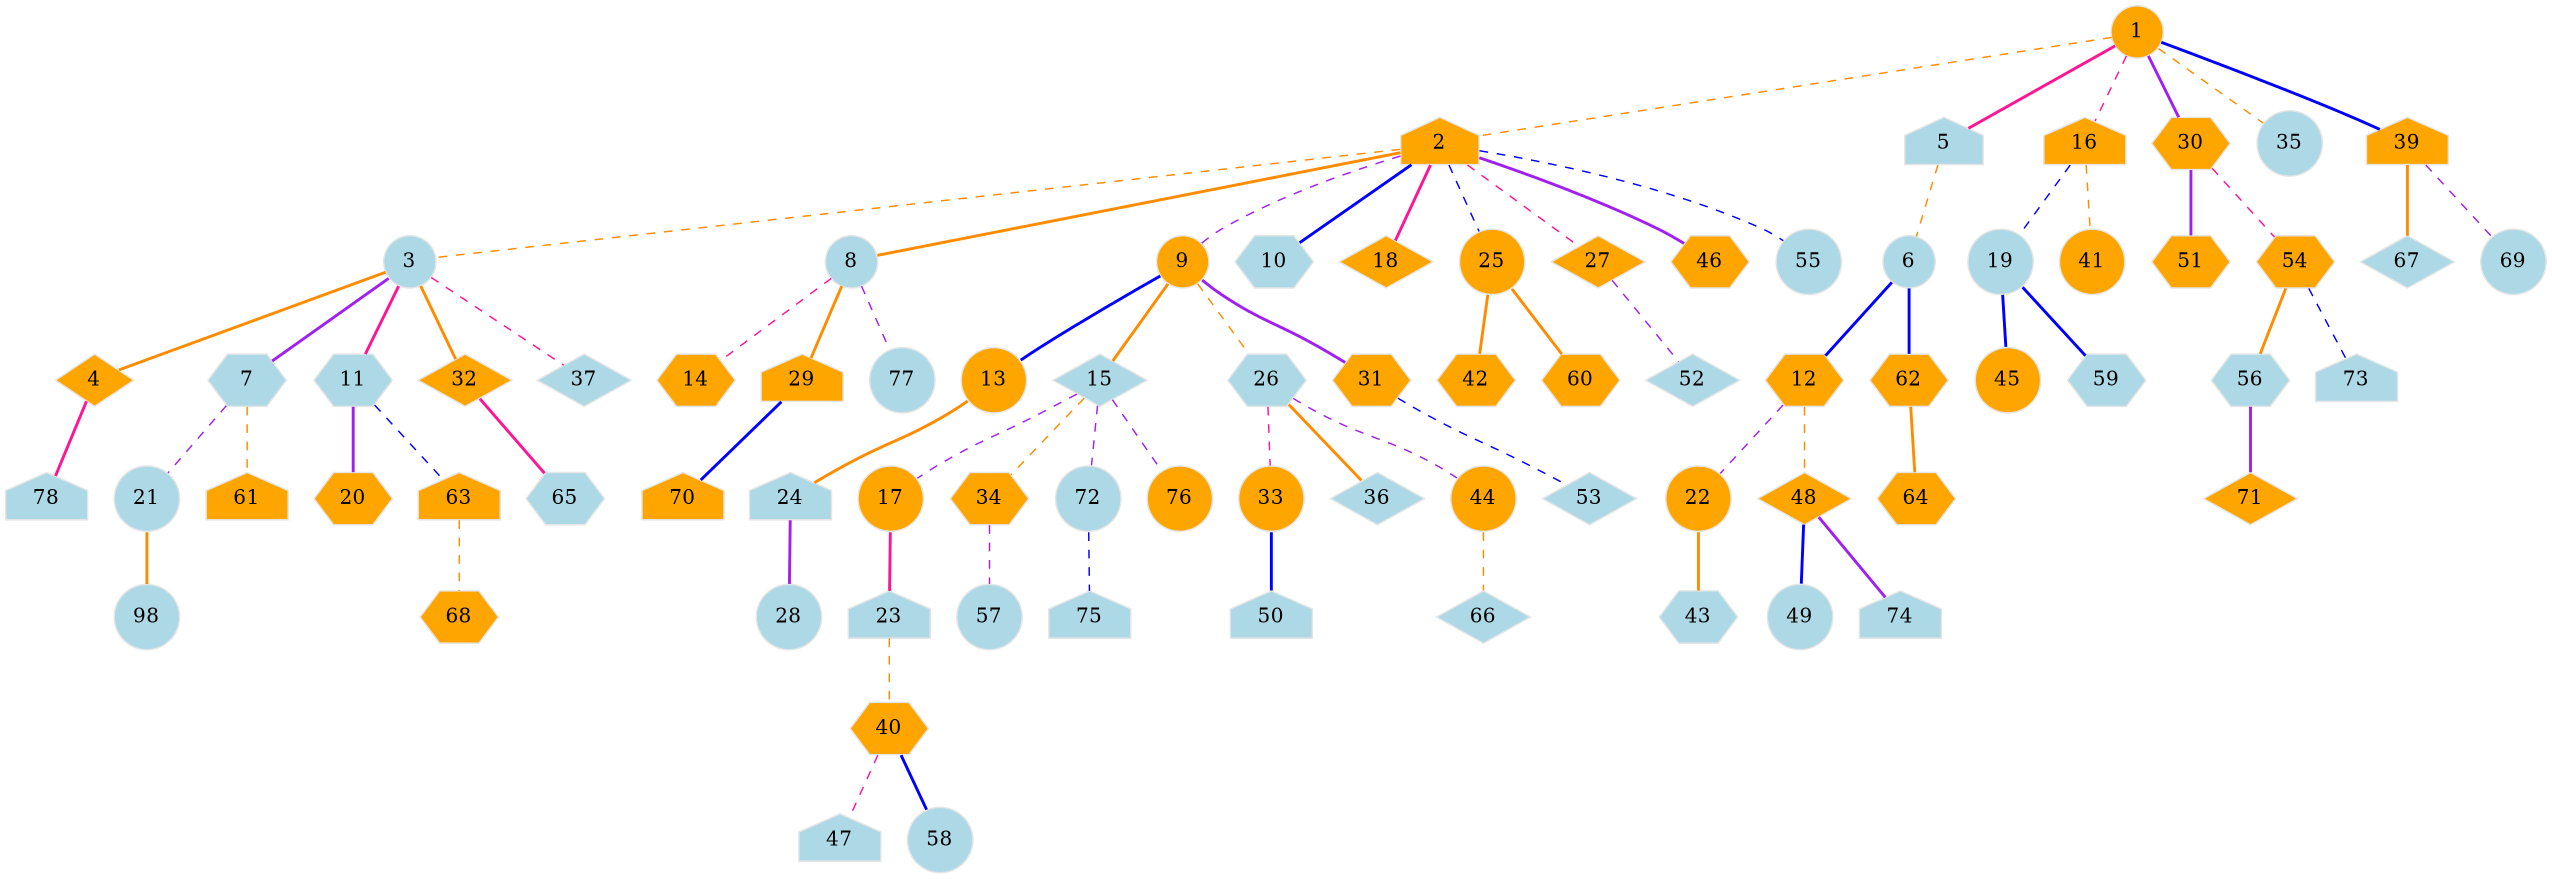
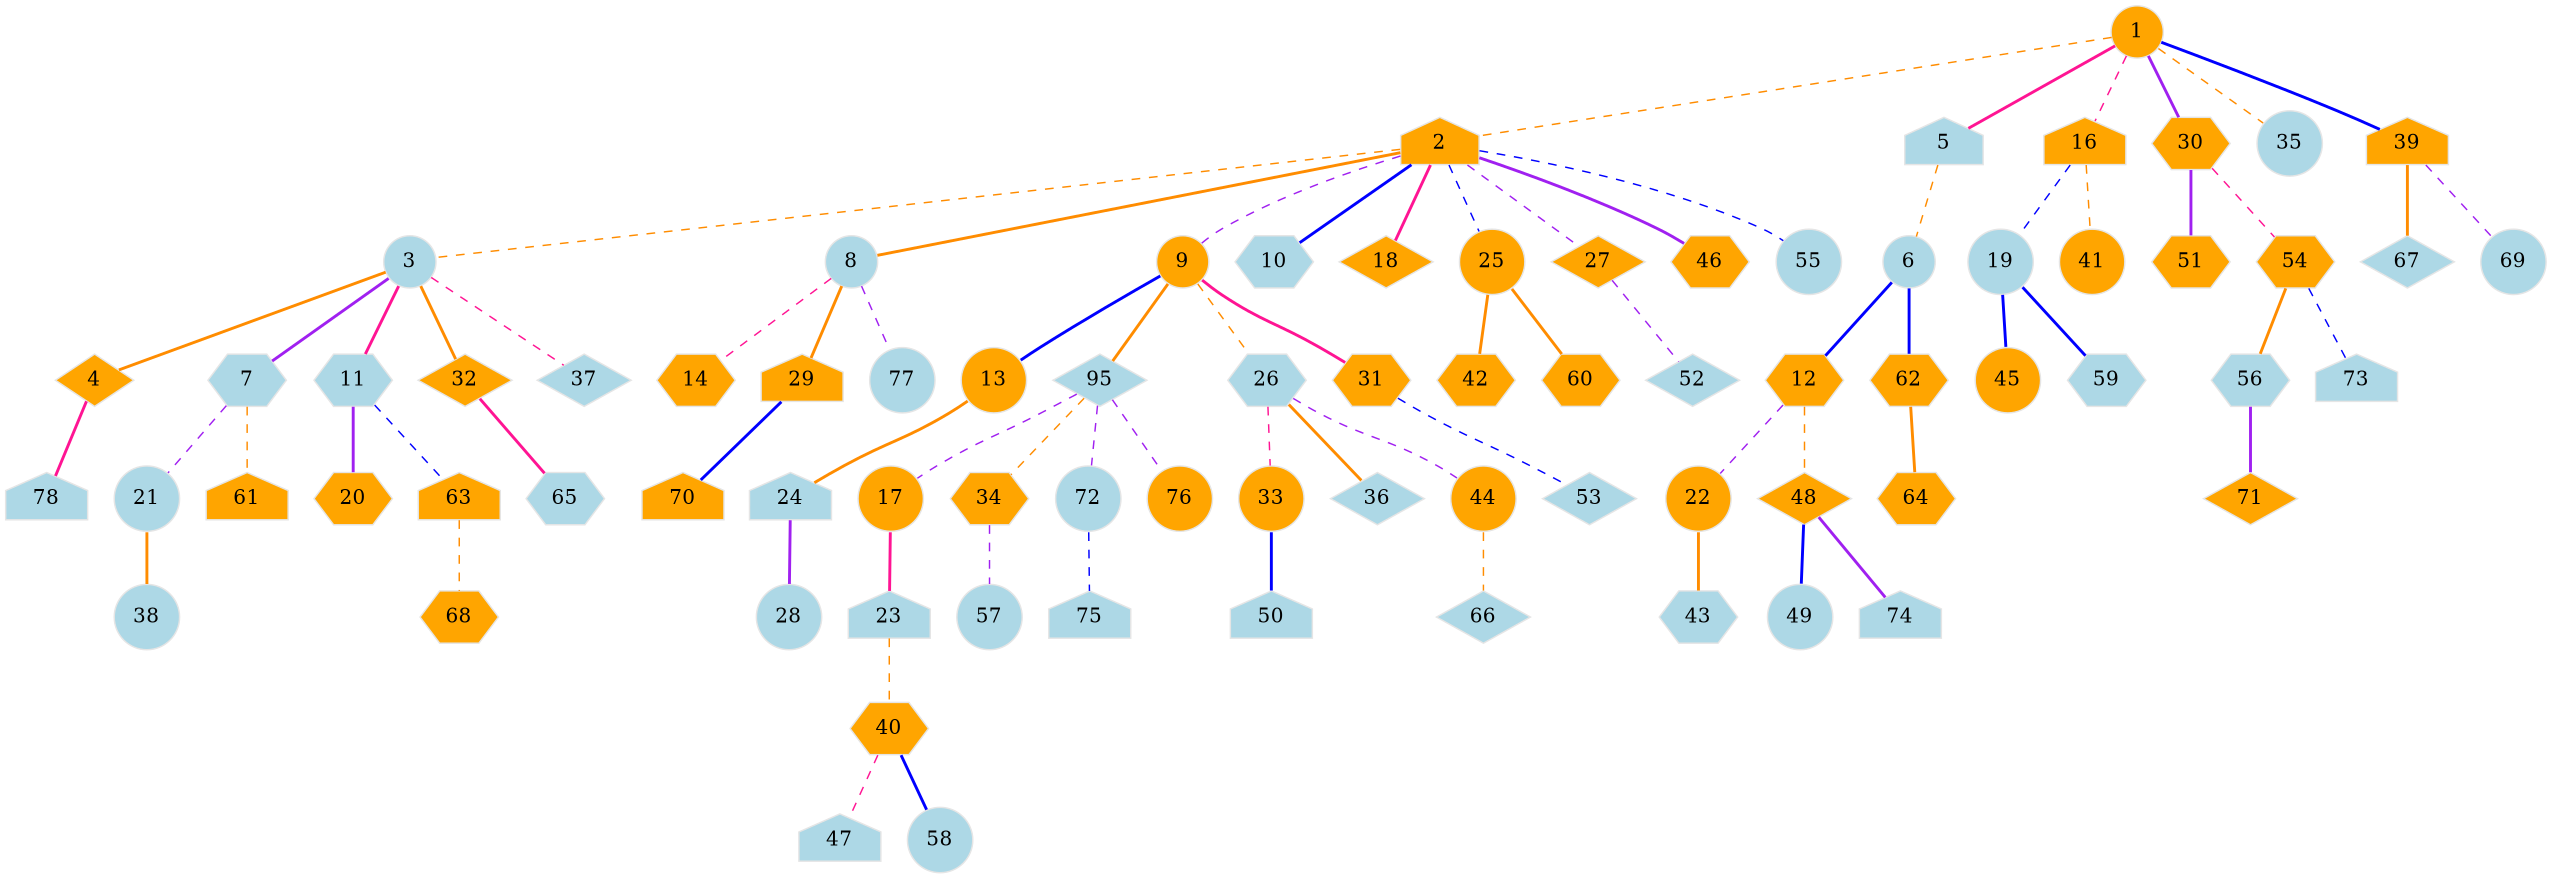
edge "2" -- "27": color deeppink -> purple
edge "9" -- "31": color purple -> deeppink
node "15": label "15" -> "95"
node "98": label "98" -> "38"
